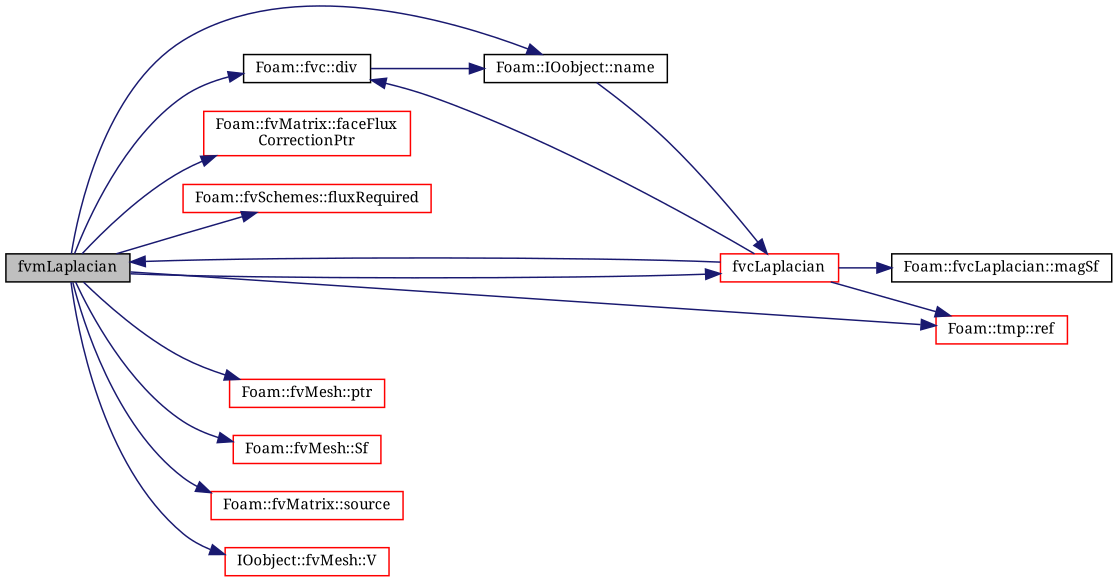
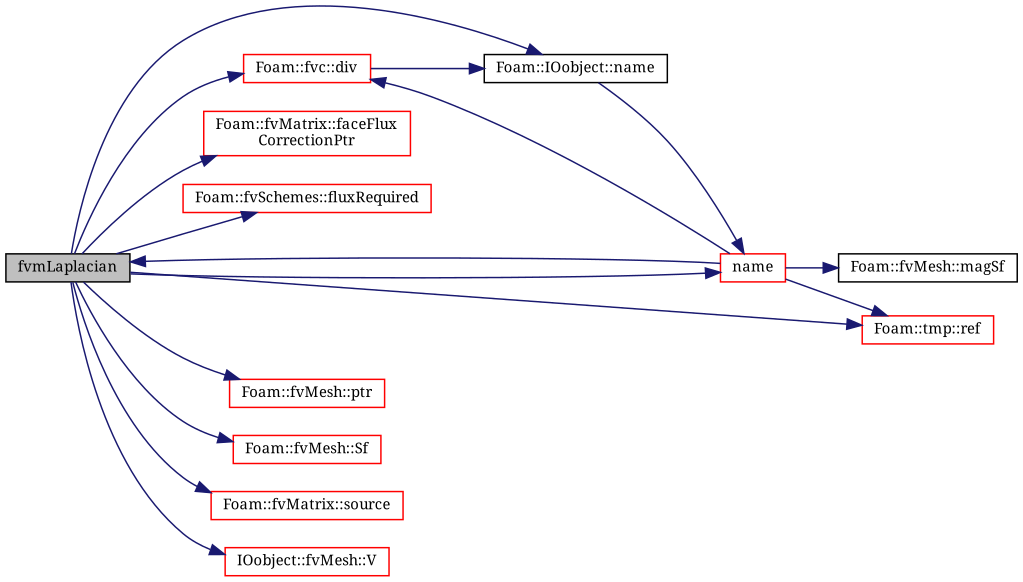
node "Foam::fvc::div": color black -> red
node "fvcLaplacian": label "fvcLaplacian" -> "name"
node "Foam::fvcLaplacian::magSf": label "Foam::fvcLaplacian::magSf" -> "Foam::fvMesh::magSf"
